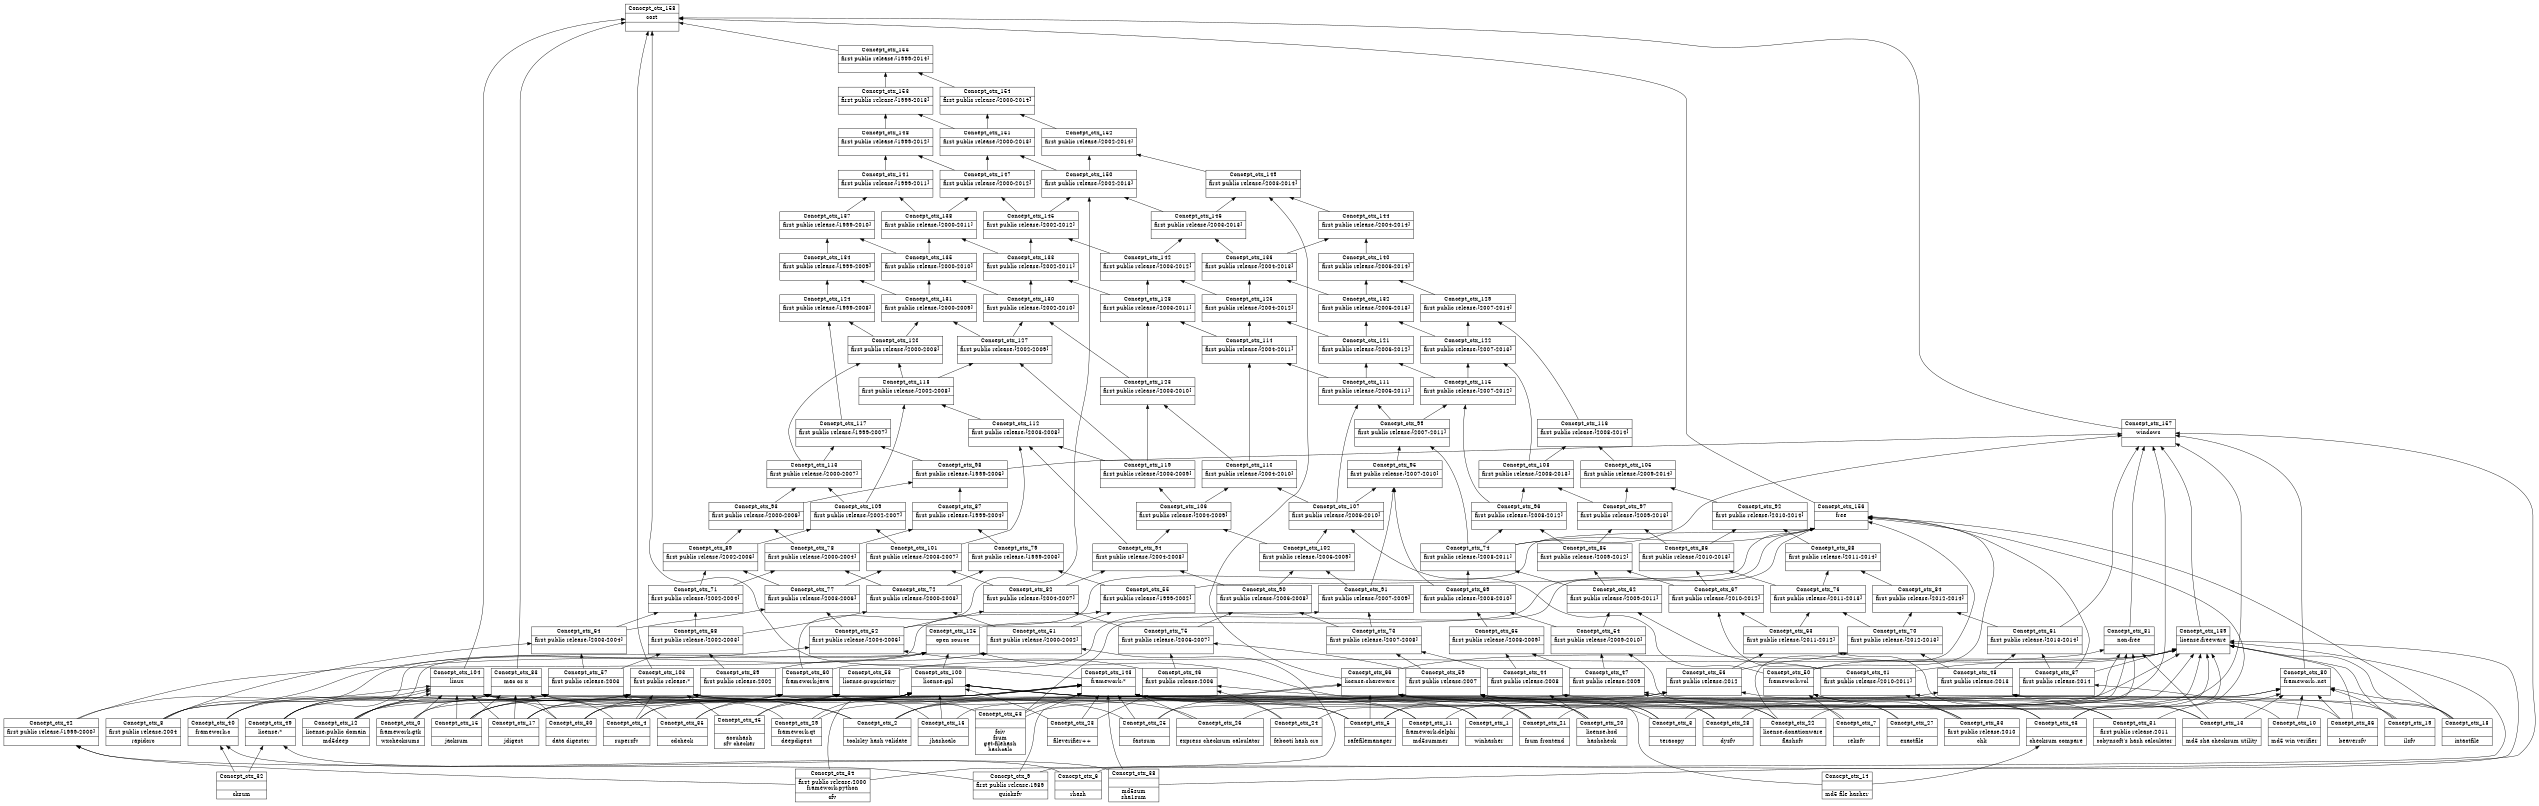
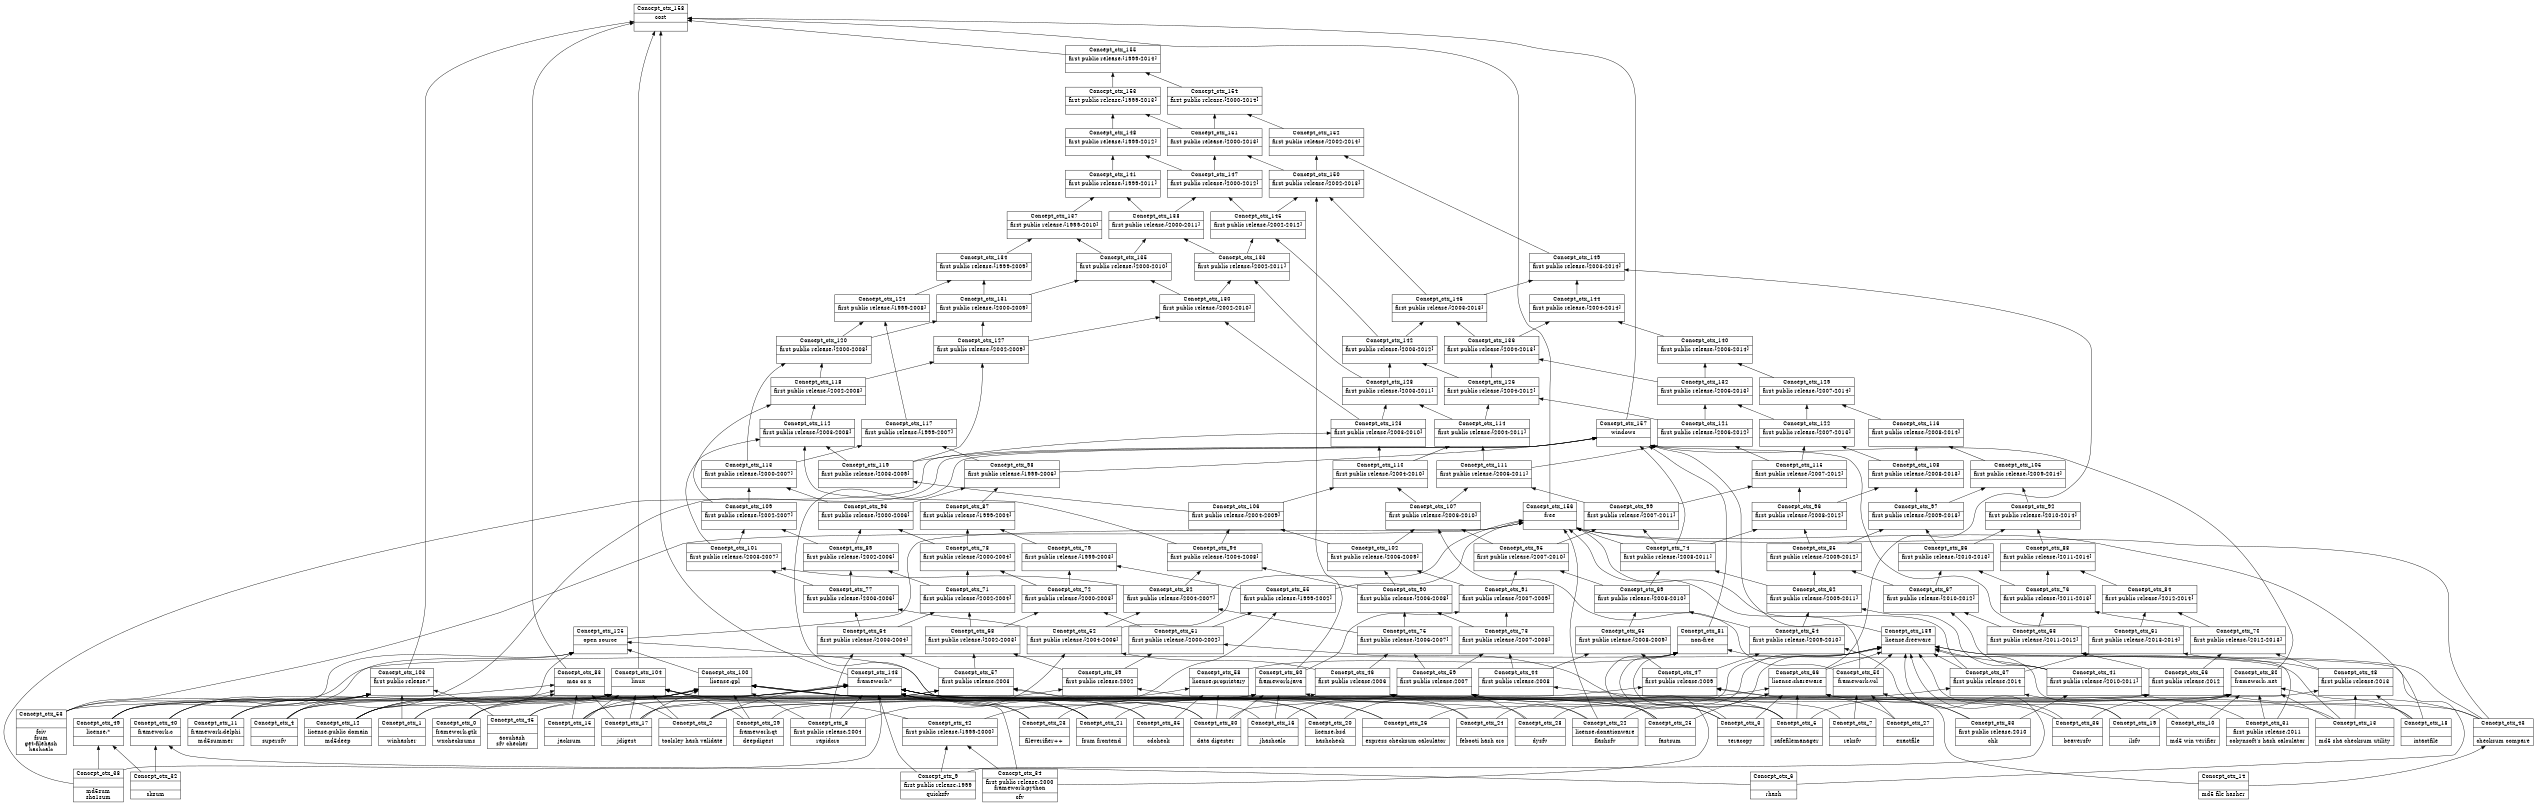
edge "Concept_ctx_107" -> "Concept_ctx_95": reversed
node "Concept_ctx_9": text "first public release:1989" -> "first public release:1999"
